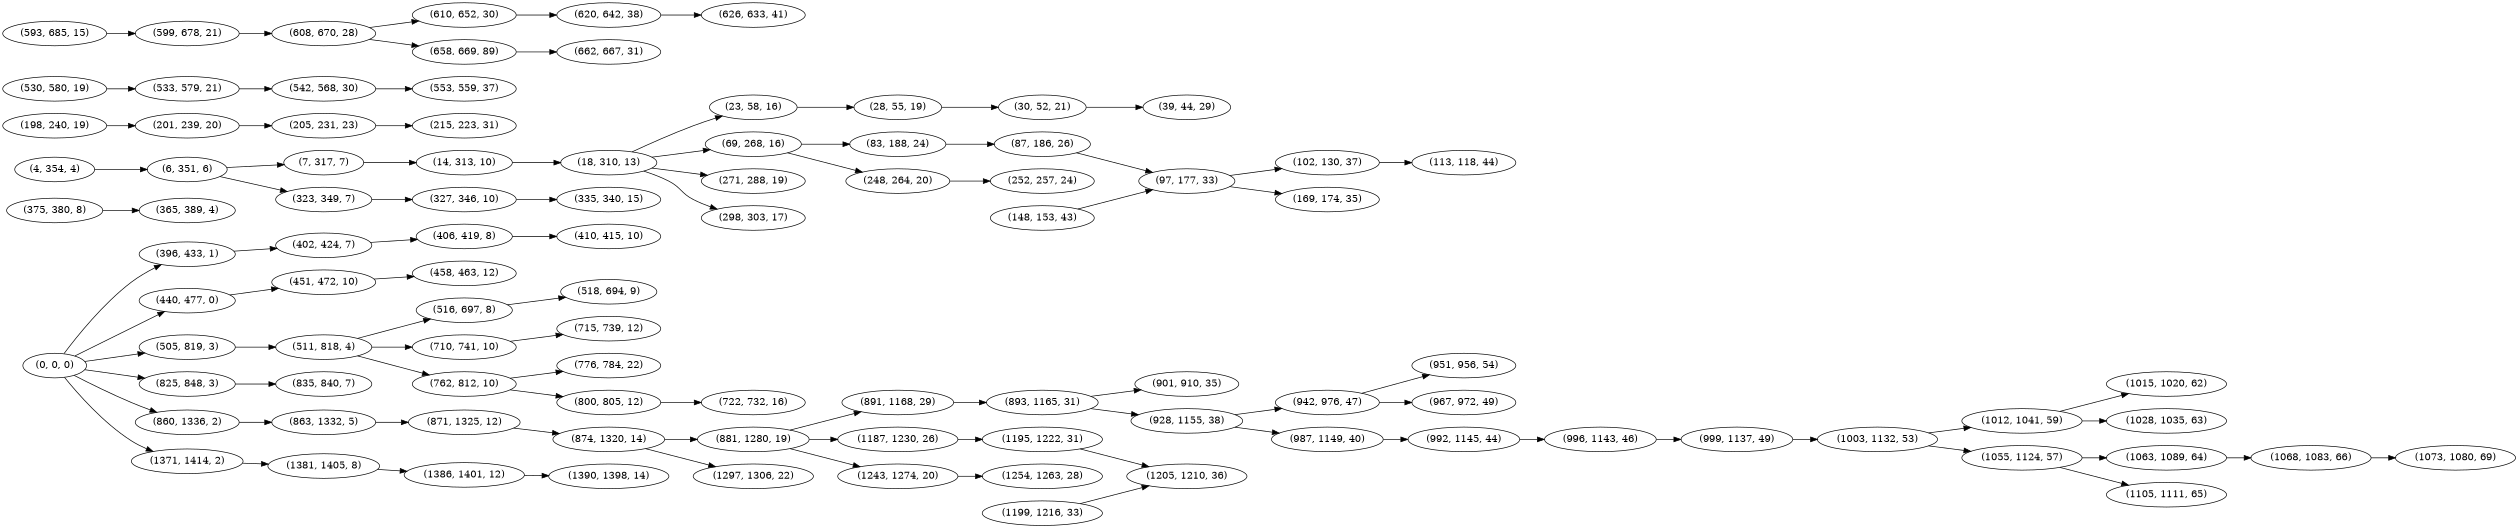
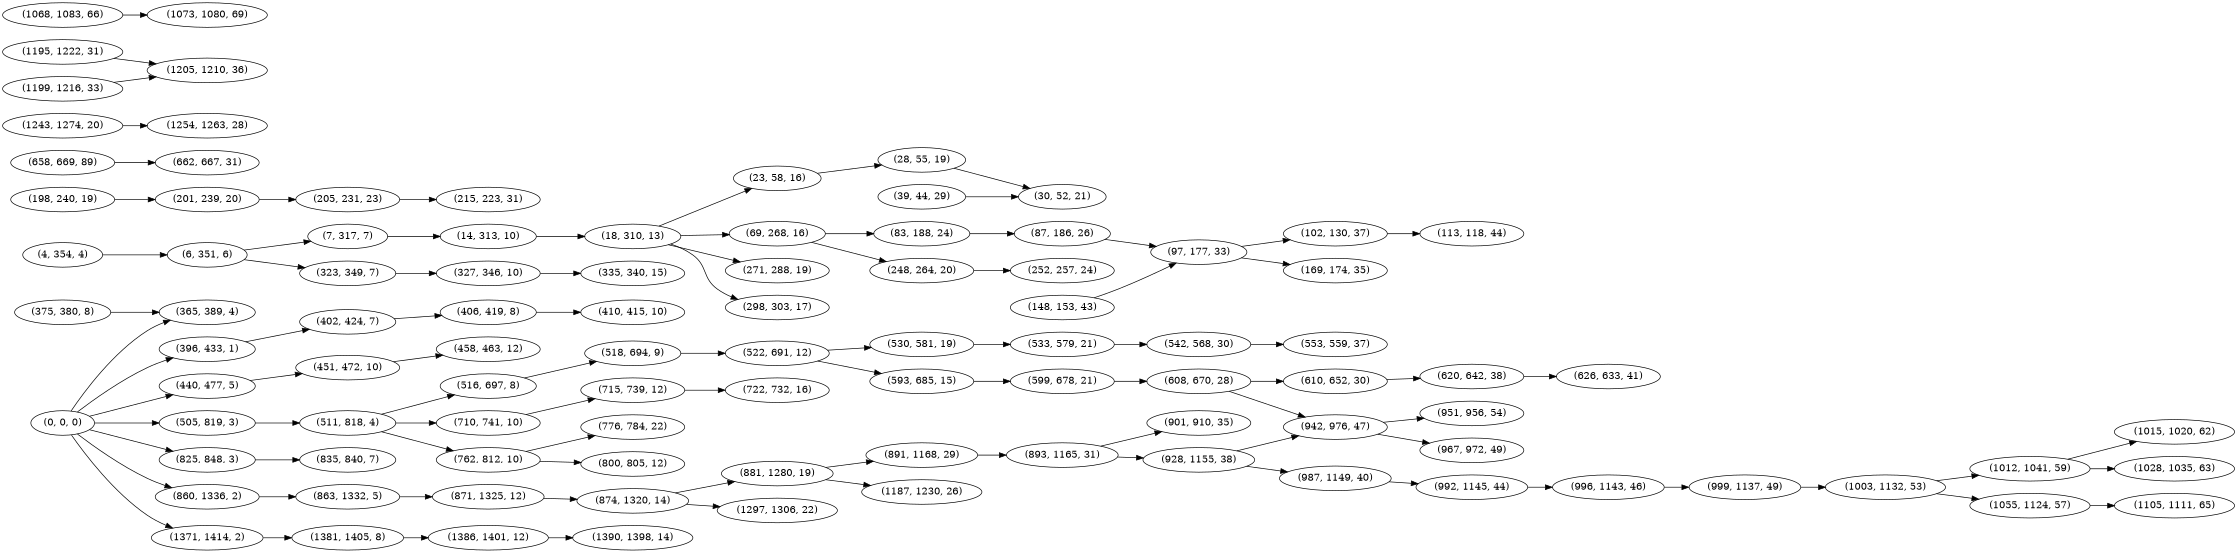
edge "(608, 670, 28)" -> "(658, 669, 89)": now "(608, 670, 28)" -> "(942, 976, 47)"
node "(530, 580, 19)": label "(530, 580, 19)" -> "(530, 581, 19)"
edge "(30, 52, 21)" -> "(39, 44, 29)": reversed
node "(440, 477, 0)": label "(440, 477, 0)" -> "(440, 477, 5)"
node "(522, 691, 12)": added
edge "(0, 0, 0)" -> "(365, 389, 4)": added
edge "(800, 805, 12)" -> "(722, 732, 16)": now "(715, 739, 12)" -> "(722, 732, 16)"
edge "(1187, 1230, 26)" -> "(1195, 1222, 31)": removed
edge "(881, 1280, 19)" -> "(1243, 1274, 20)": removed
node "(1063, 1089, 64)": removed
